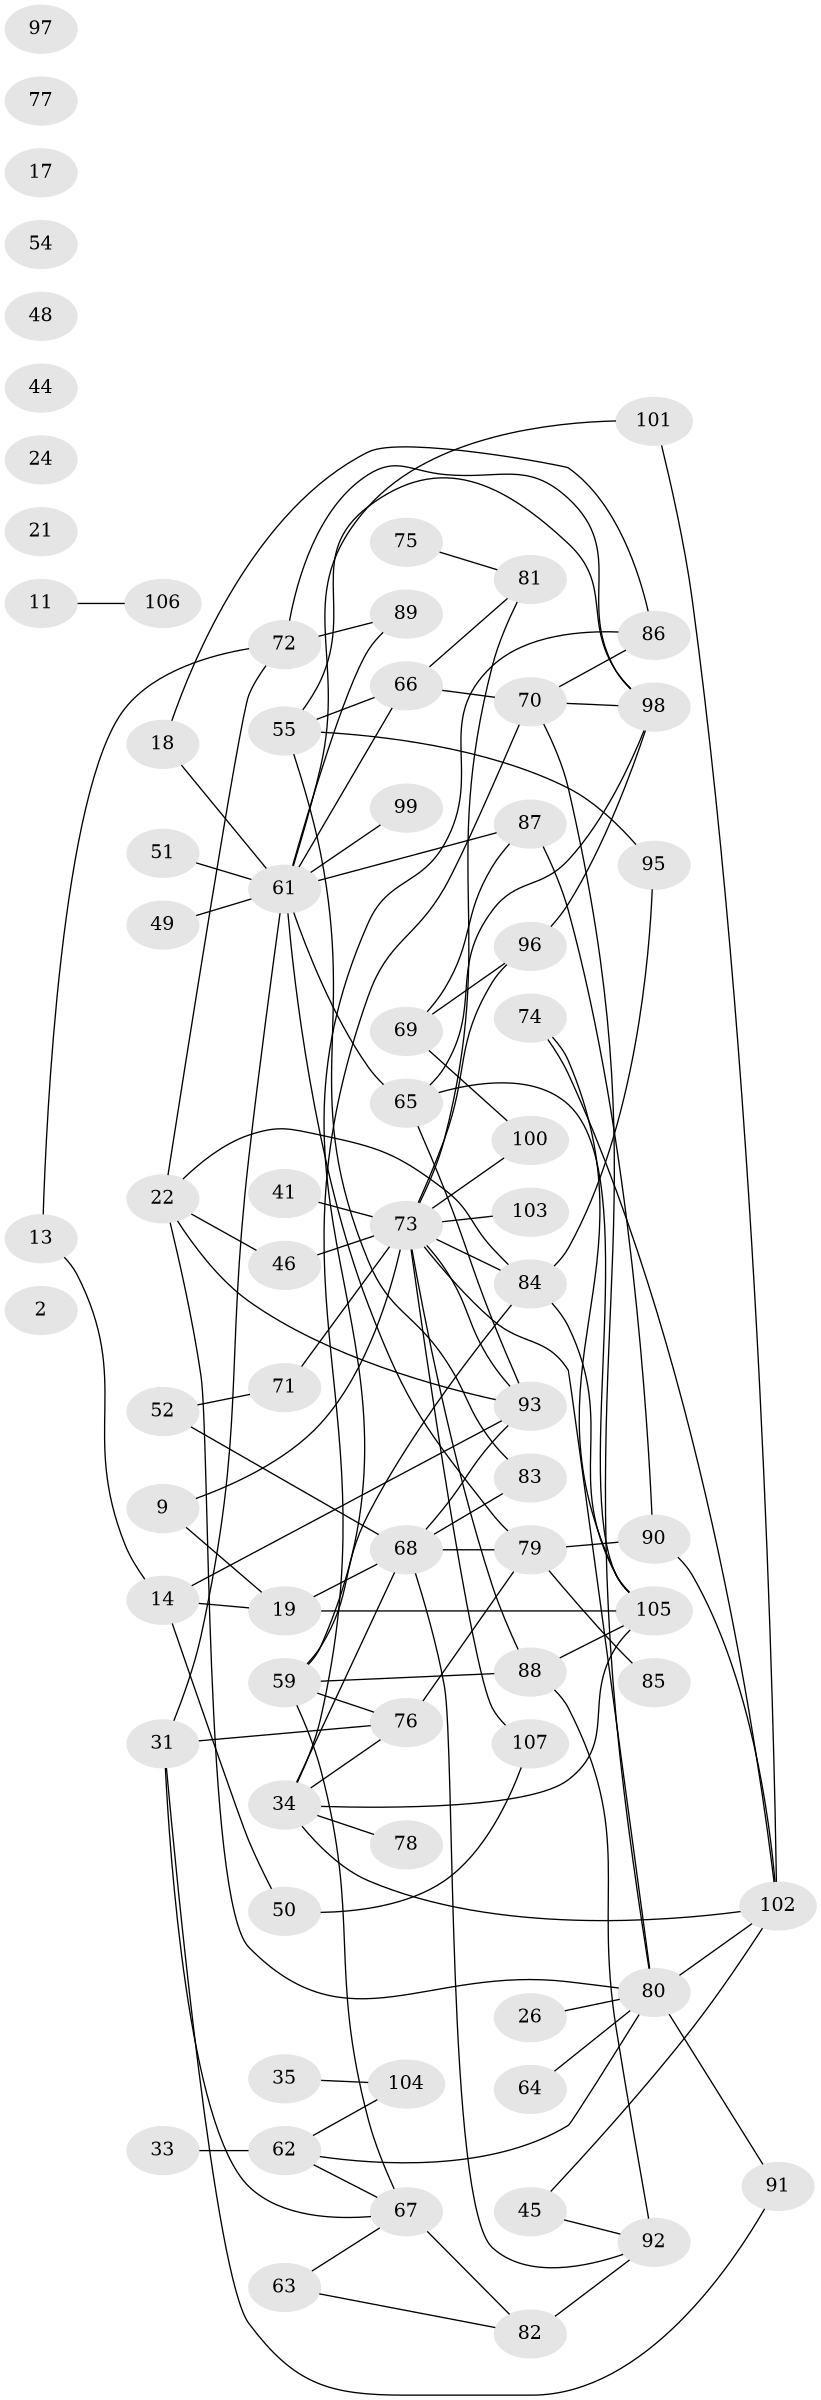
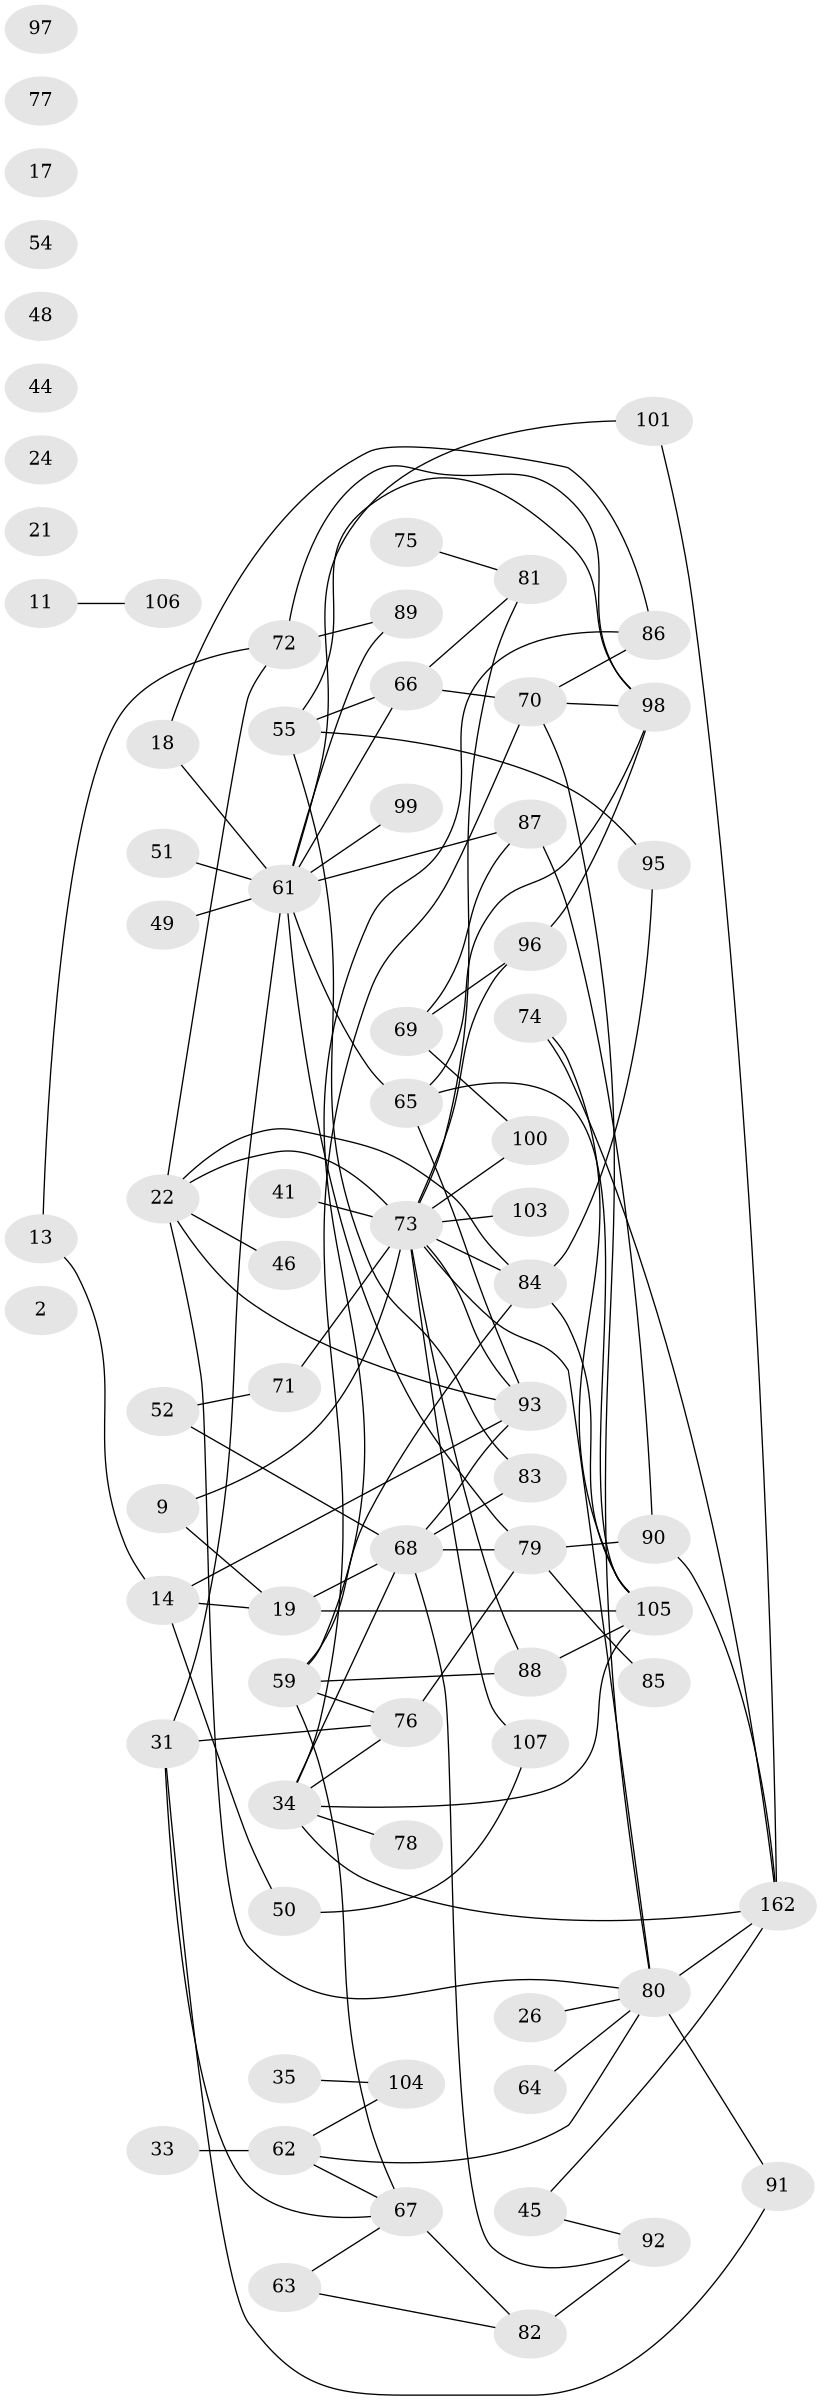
edge "73" -- "46": now "73" -- "22"
node "102": label "102" -> "162"
edge "88" -- "92": removed
